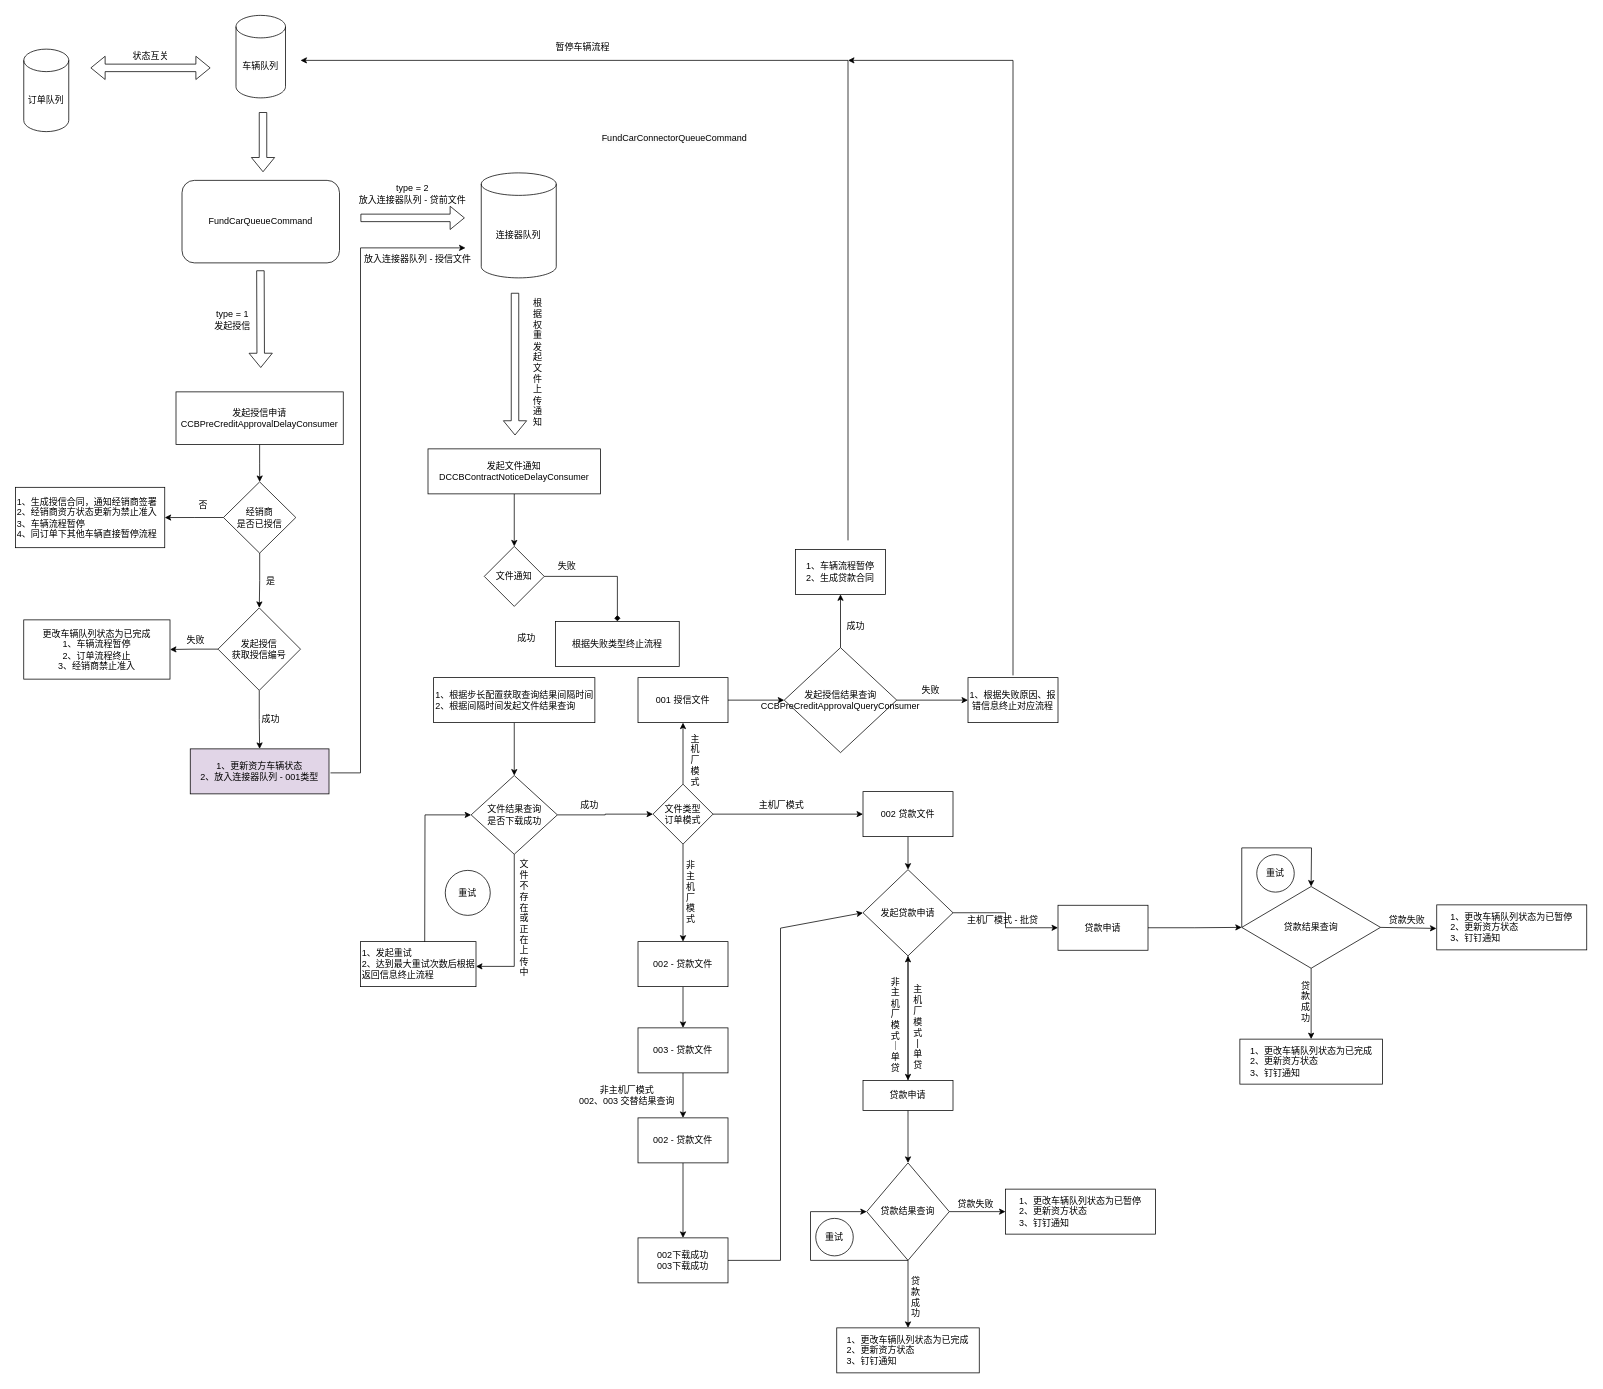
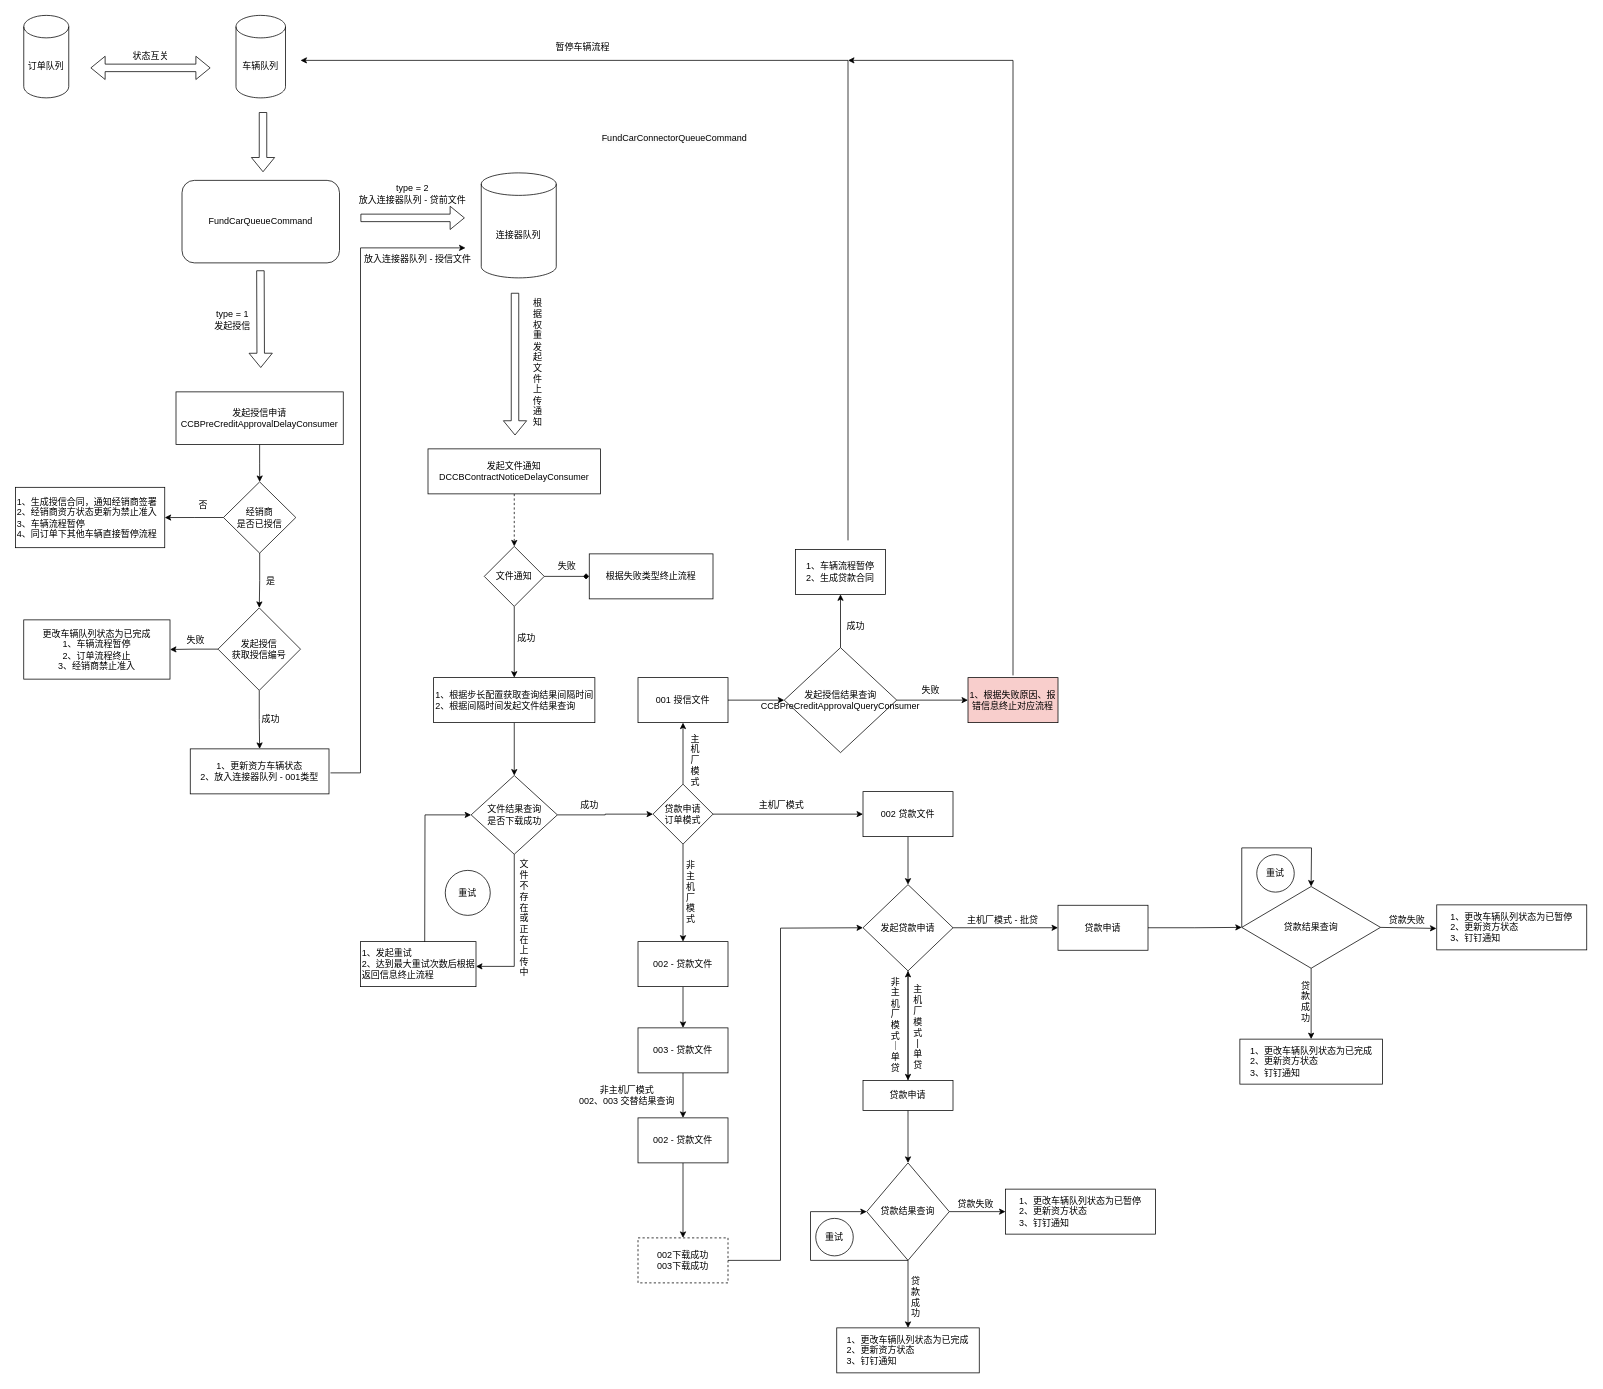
node "订单队列": moved (46, 90) -> (46, 57)
edge "发起文件通知 DCCBContractNoticeDelayConsumer" -> "文件通知": style solid -> dashed
edge "文件通知" -> "1、根据步长配置获取查询结果间隔时间 2、根据间隔时间发起文件结果查询": added
node "根据失败类型终止流程": moved (617, 644) -> (651, 576)
node "1、根据失败原因、报错信息终止对应流程": fillcolor #ffffff -> #f8cecc
node "1、更新资方车辆状态 2、放入连接器队列 - 001类型": fillcolor #e1d5e7 -> #ffffff
node "文件类型 订单模式": label "文件类型 订单模式" -> "贷款申请 订单模式"
node "发起贷款申请": moved (908, 913) -> (908, 928)
node "002下载成功 003下载成功": style solid -> dashed
